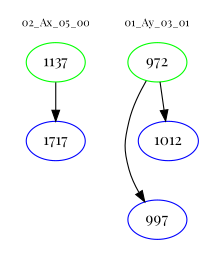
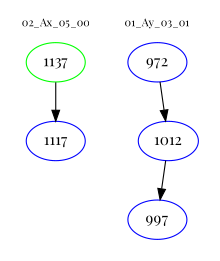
node "972": color green -> blue
edge "972" -> "997": now "1012" -> "997"
node "1717": label "1717" -> "1117"
